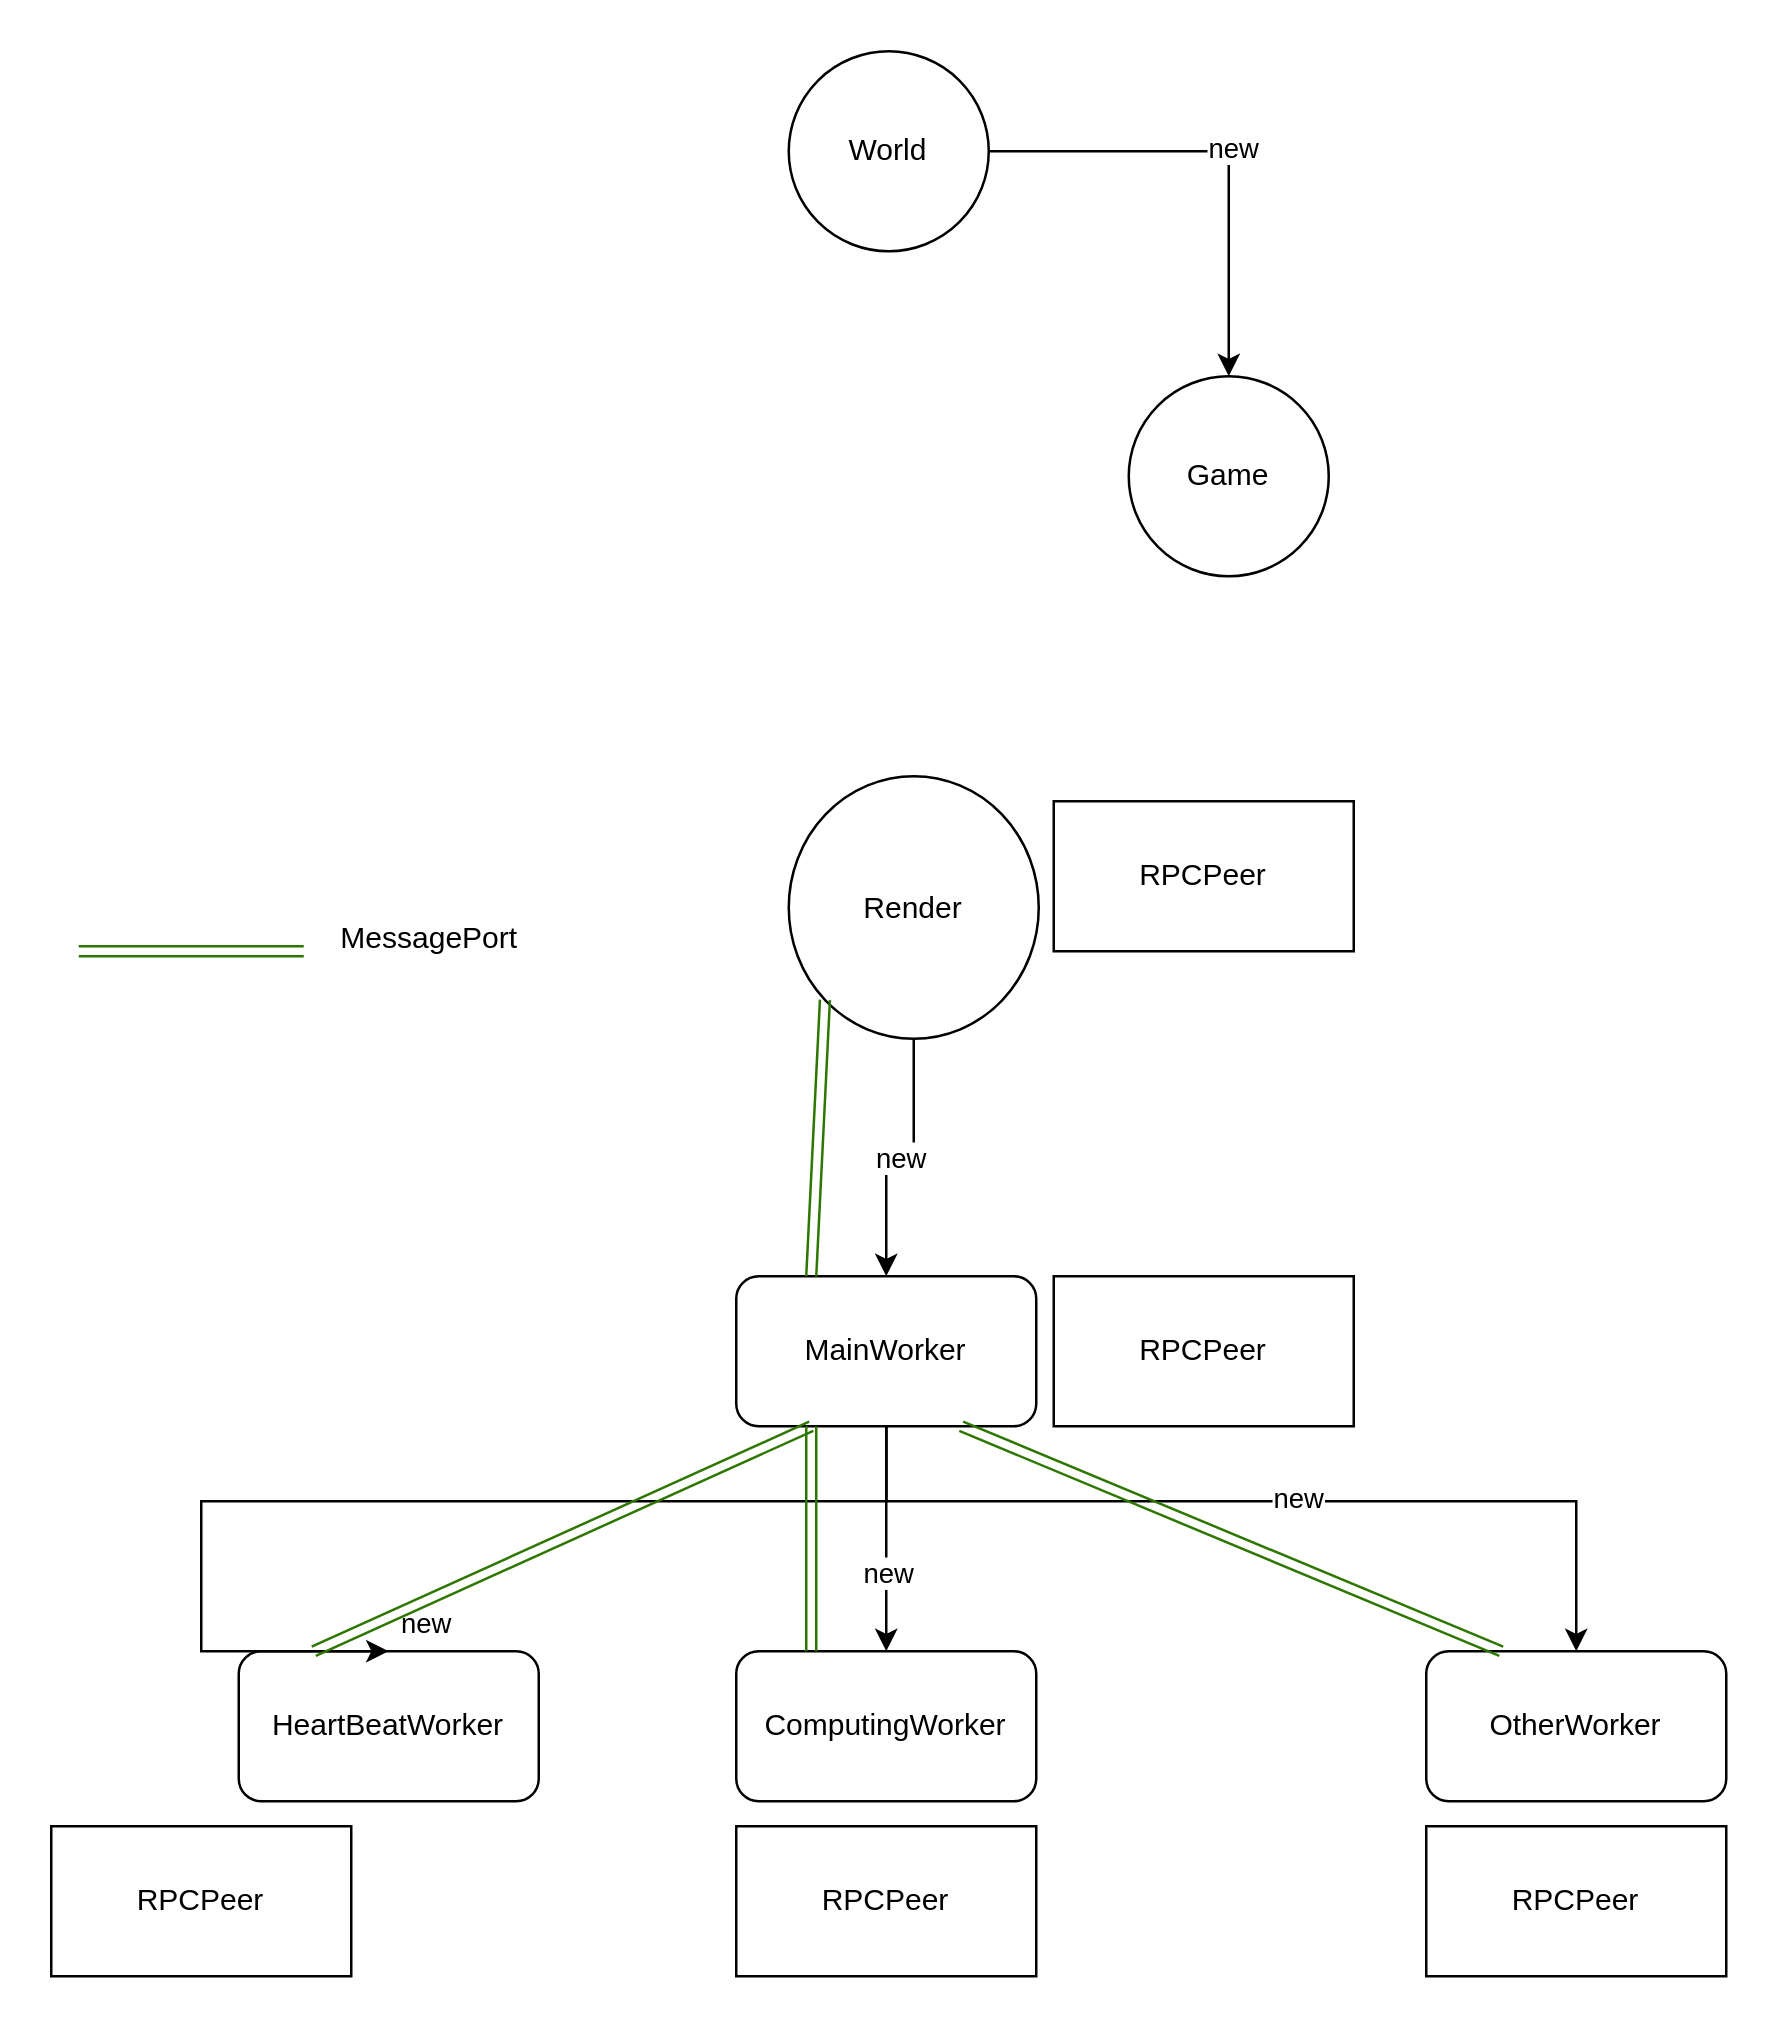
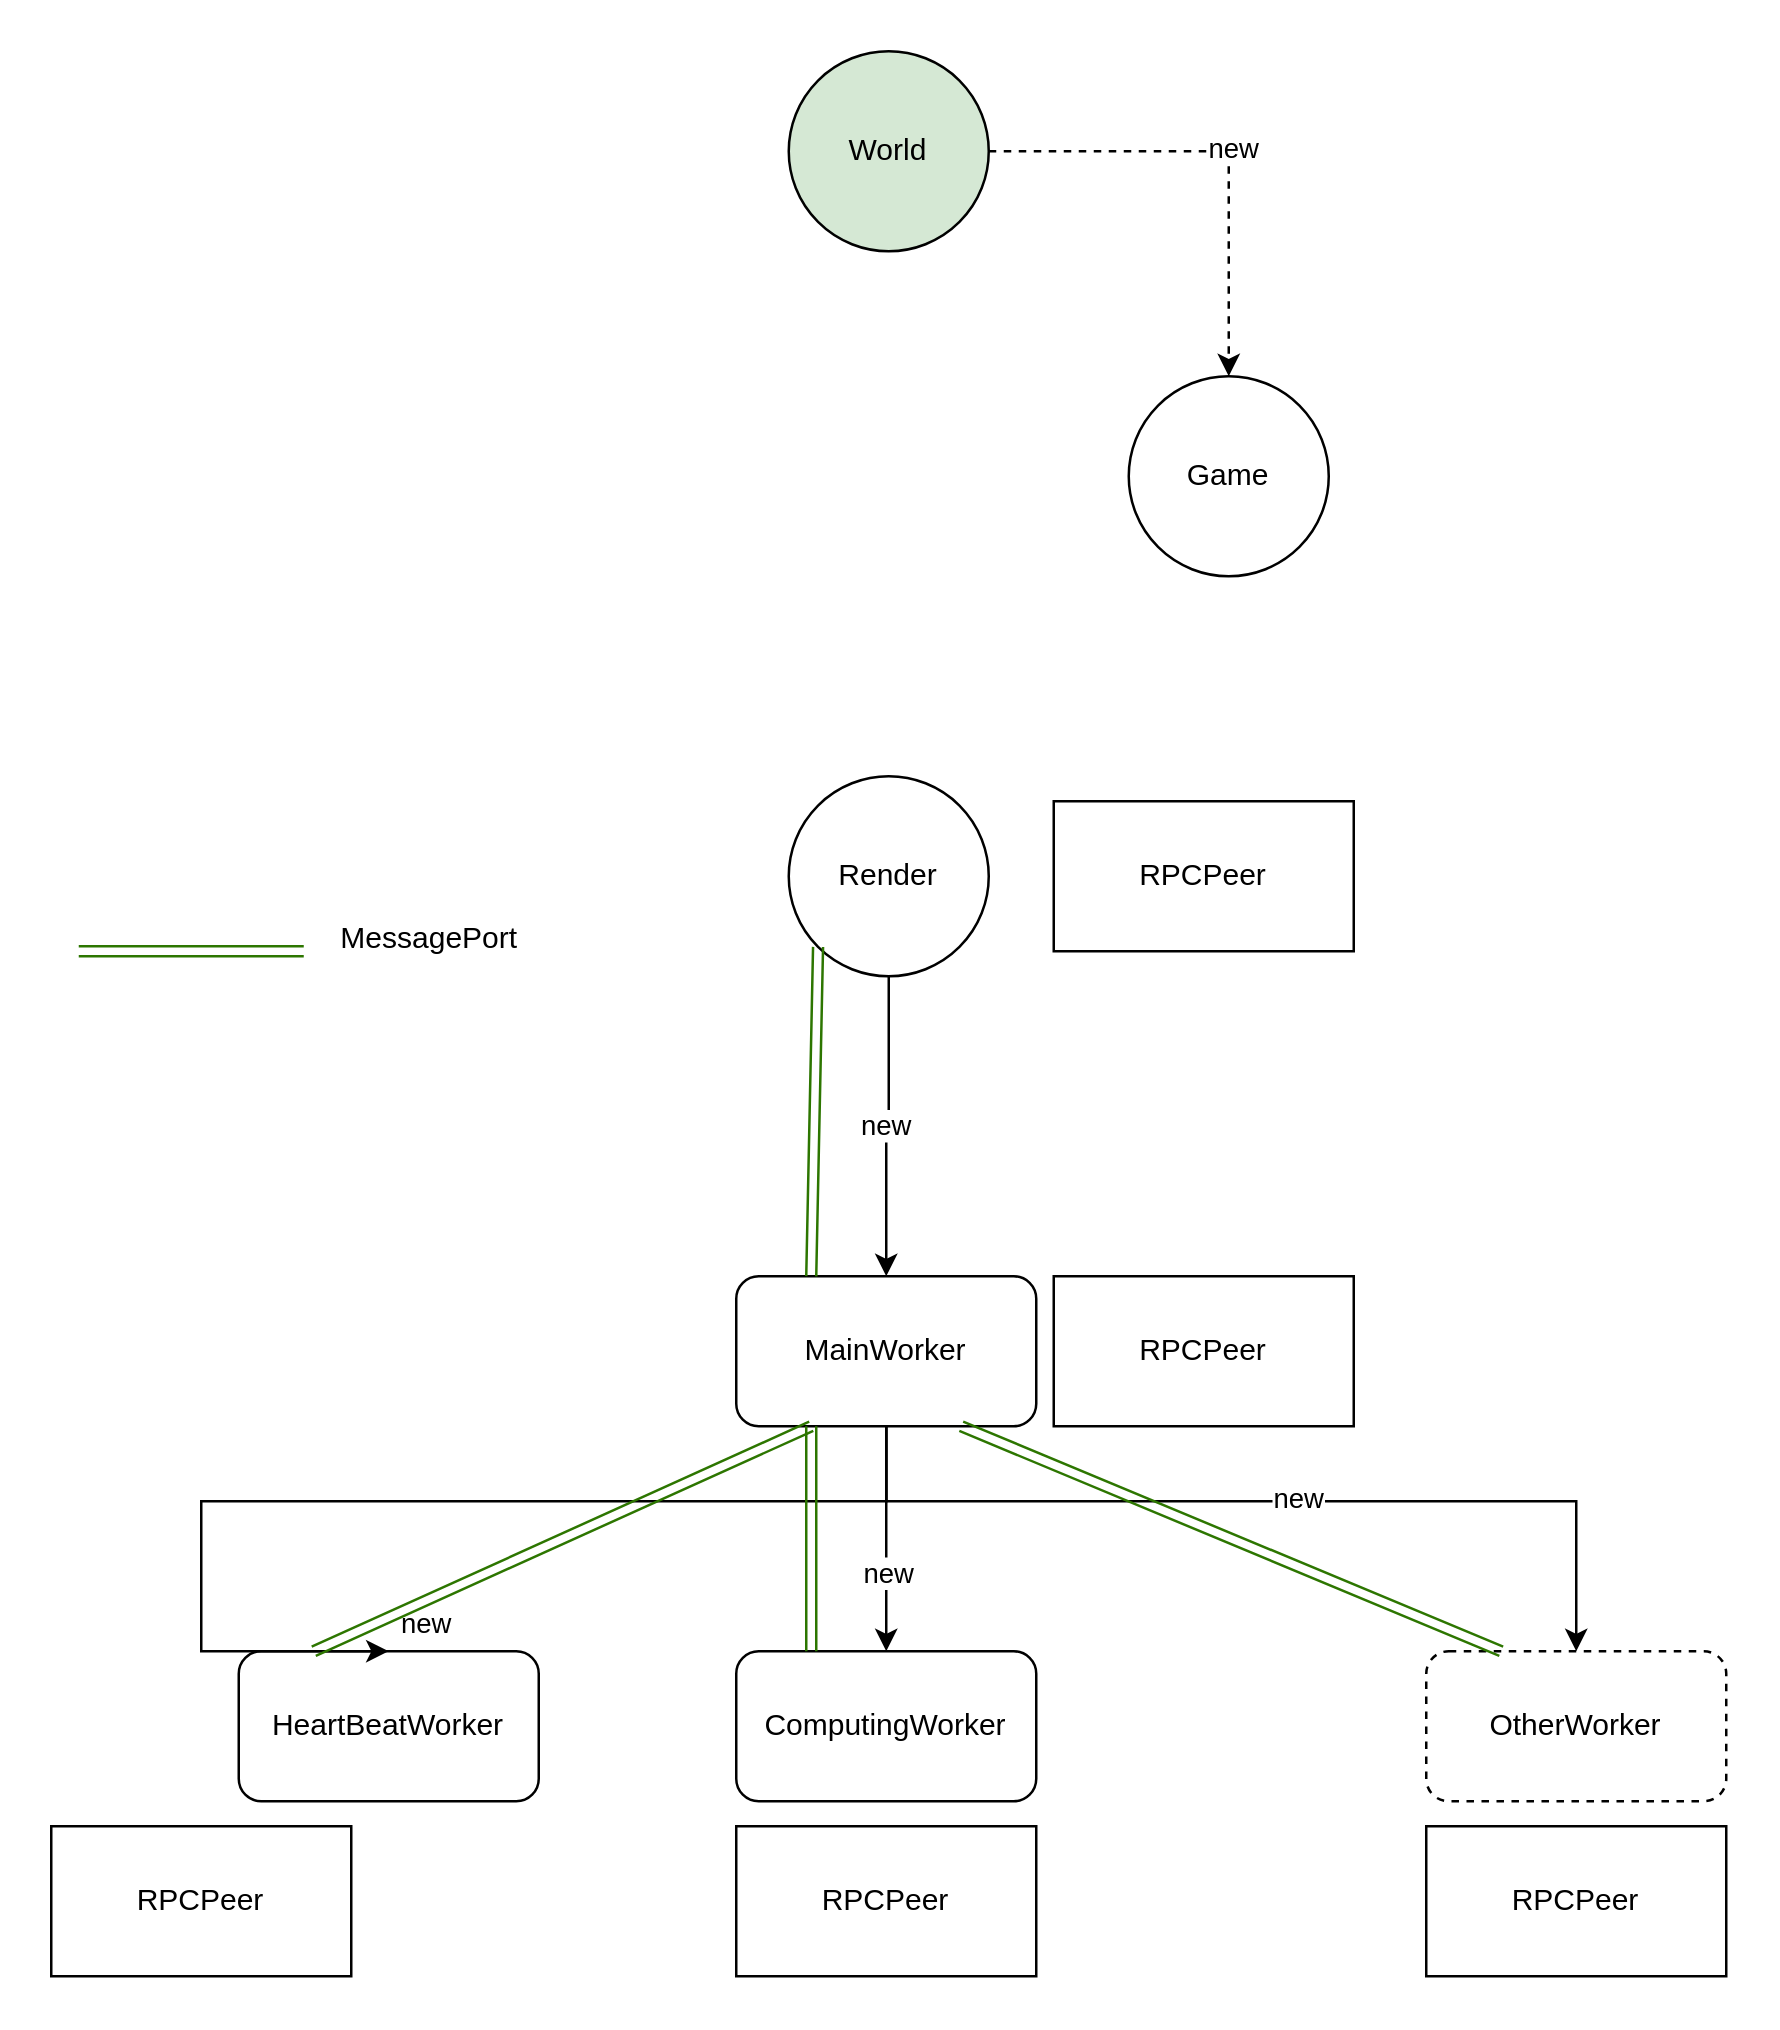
node "World": fillcolor #ffffff -> #d5e8d4
edge "World" -> "Game": style solid -> dashed
node "Render": size 250x263 -> 200x200
node "OtherWorker": style solid -> dashed
